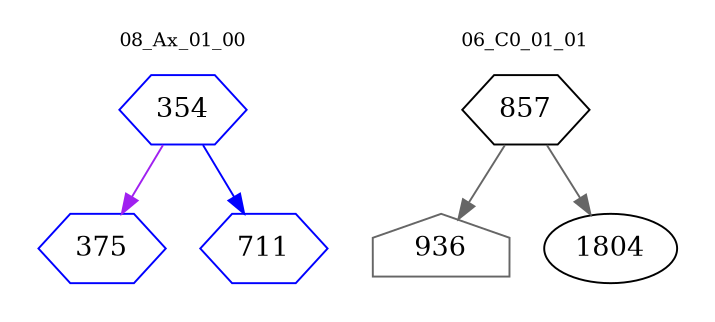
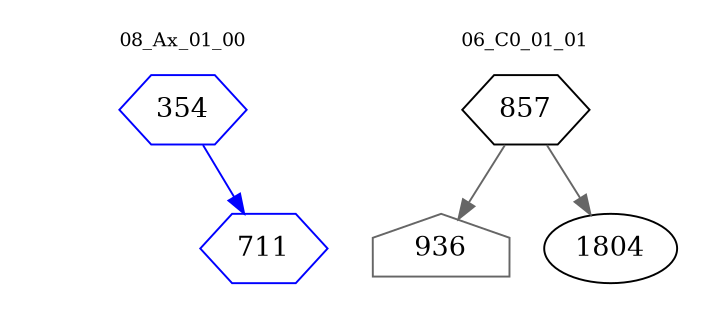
node "375": removed
